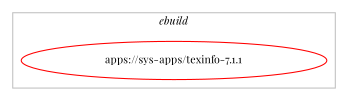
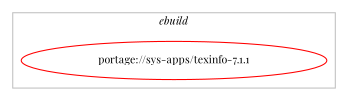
node "apps://sys-apps/texinfo-7.1.1": label "apps://sys-apps/texinfo-7.1.1" -> "portage://sys-apps/texinfo-7.1.1"
